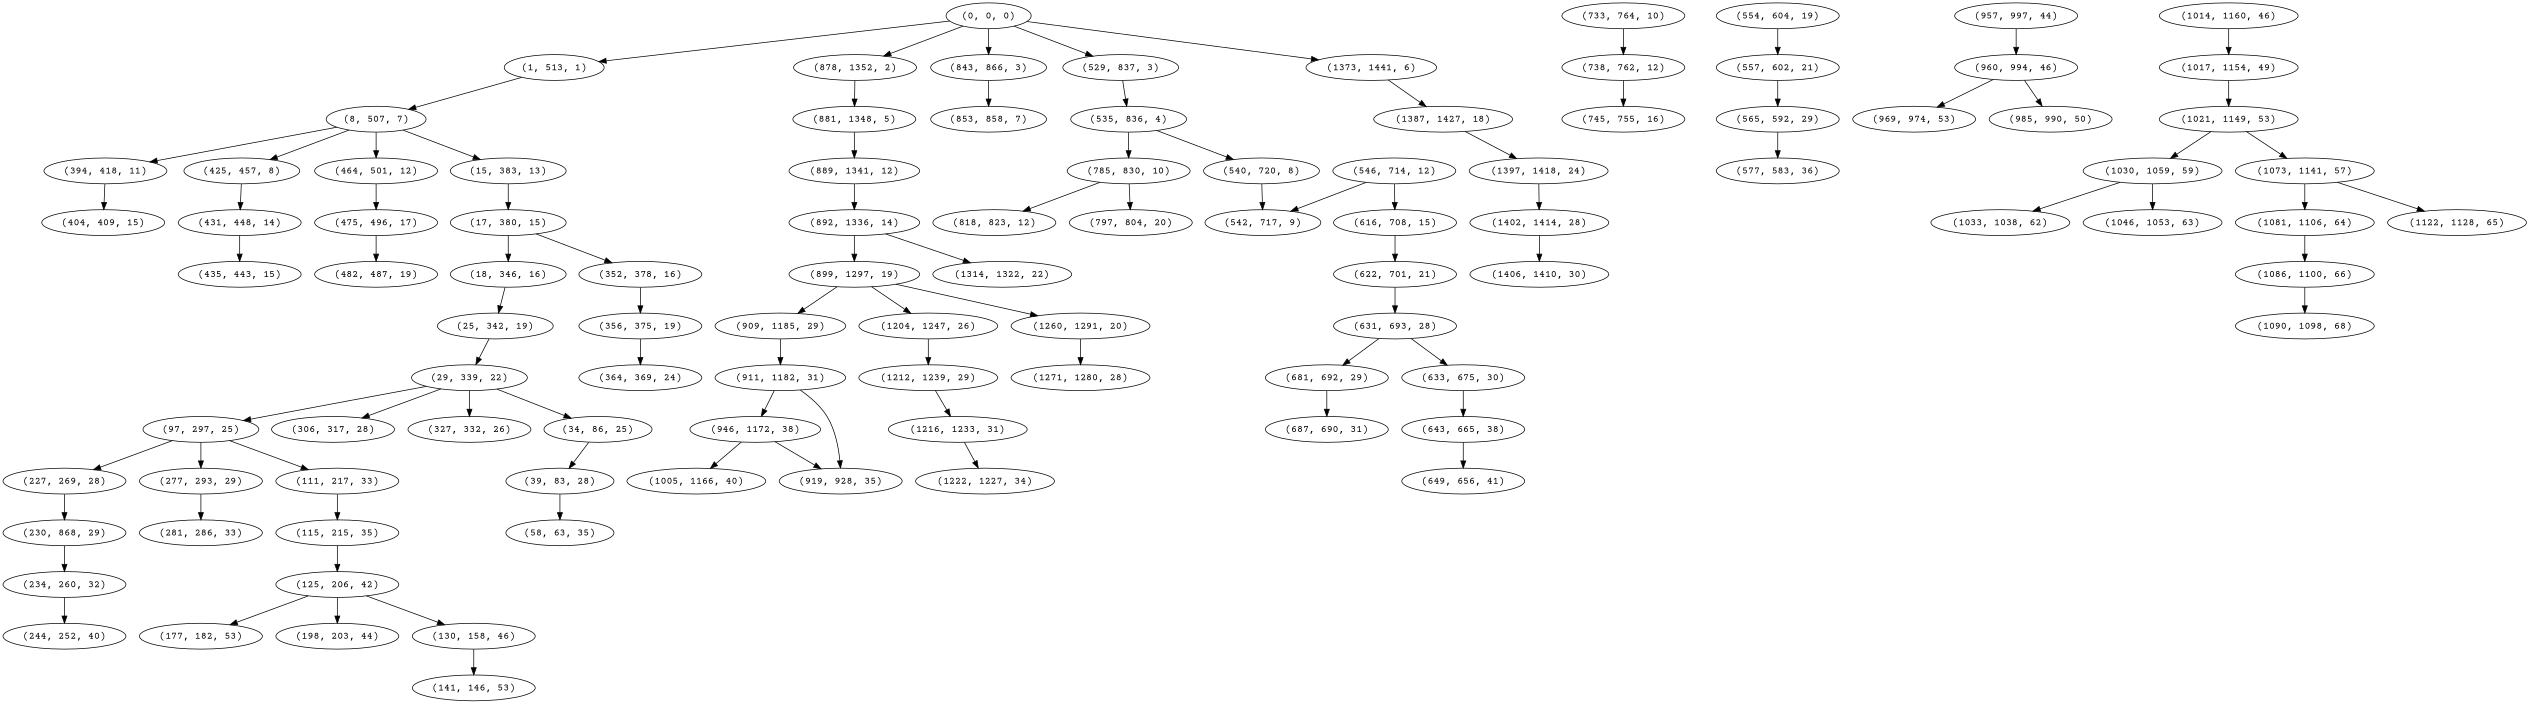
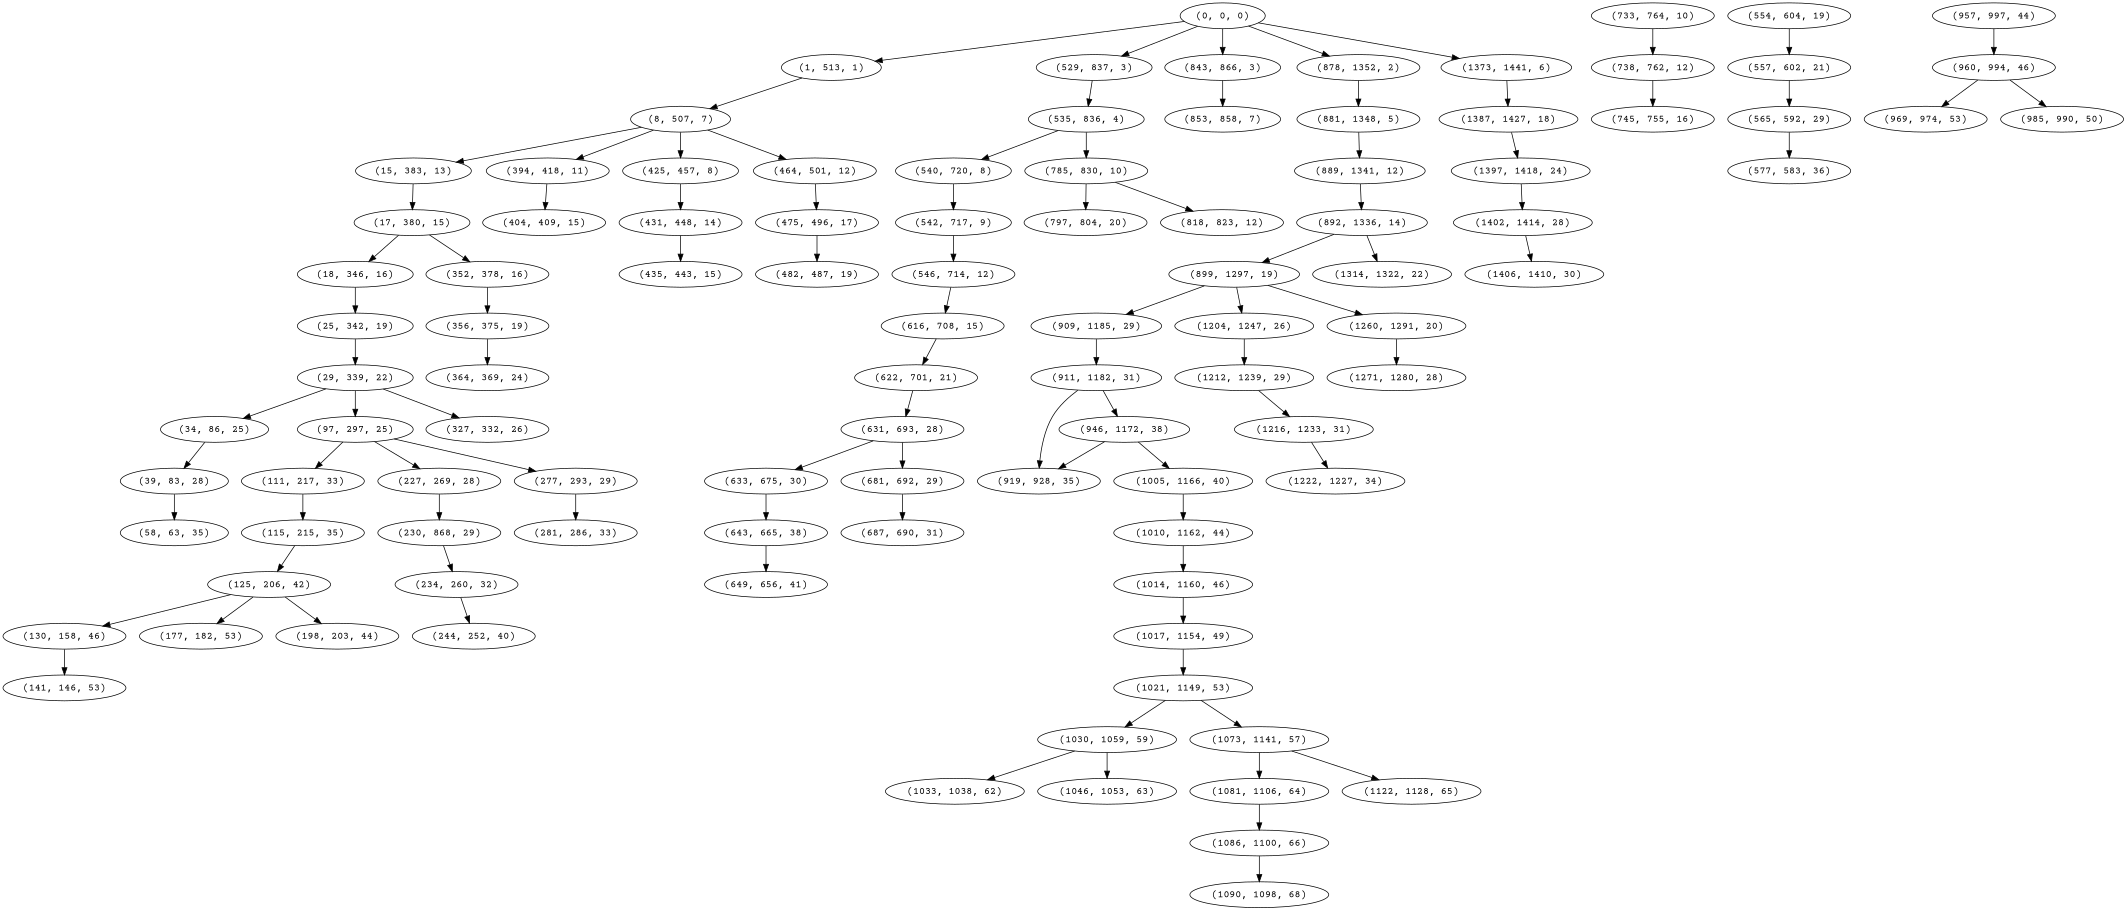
edge "(546, 714, 12)" -> "(542, 717, 9)": reversed
node "(306, 317, 28)": removed
node "(1010, 1162, 44)": added
